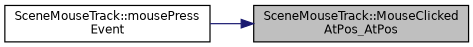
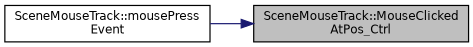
node "SceneMouseTrack::MouseClicked AtPos_AtPos": label "SceneMouseTrack::MouseClicked AtPos_AtPos" -> "SceneMouseTrack::MouseClicked AtPos_Ctrl"
